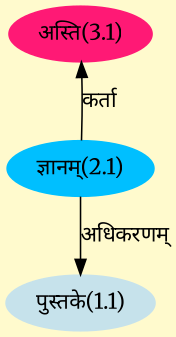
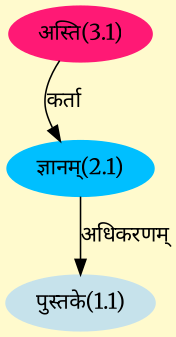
edge "ज्ञानम्(2.1)" -> "अस्ति(3.1)": reversed
